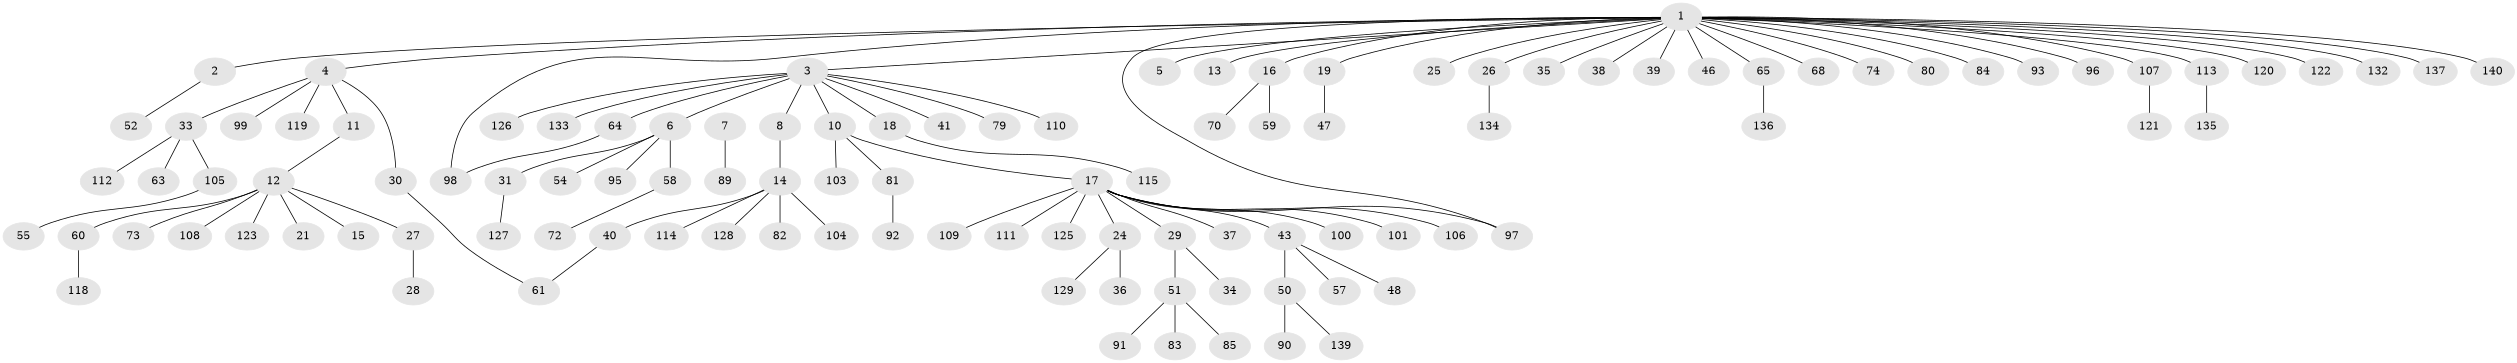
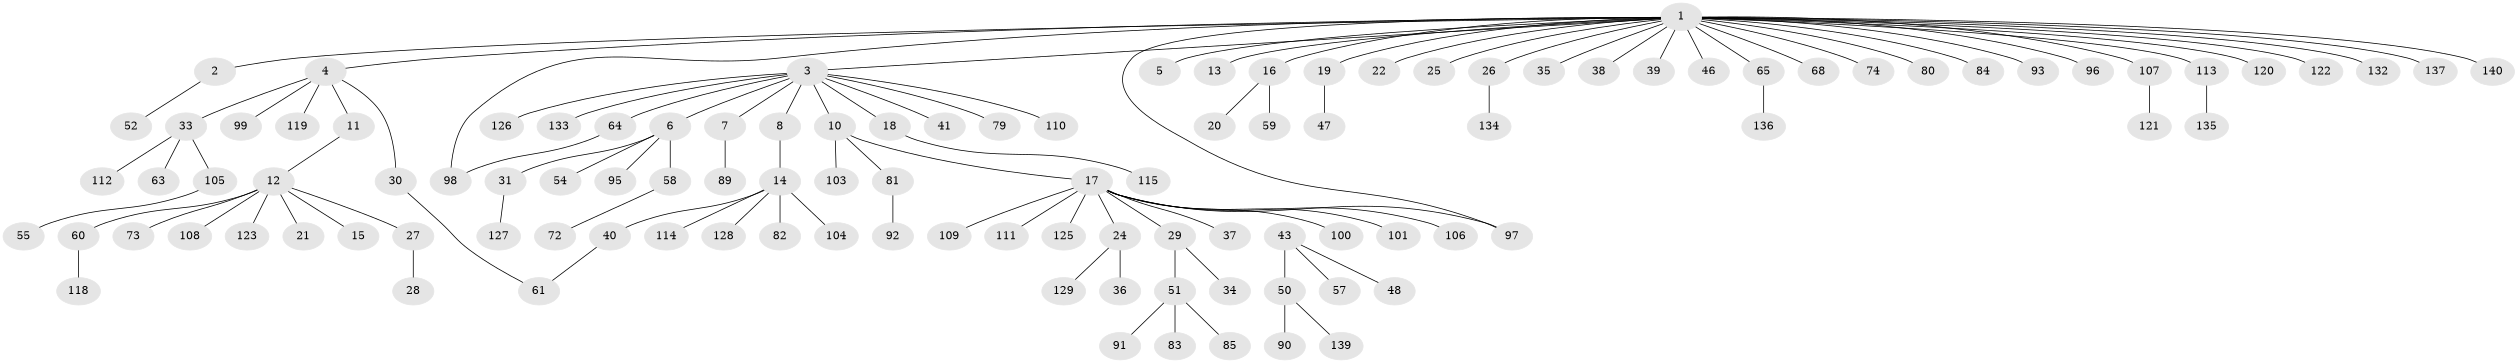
node "22": added
edge "3" -- "7": added
node "70": label "70" -> "20"
edge "17" -- "43": removed
